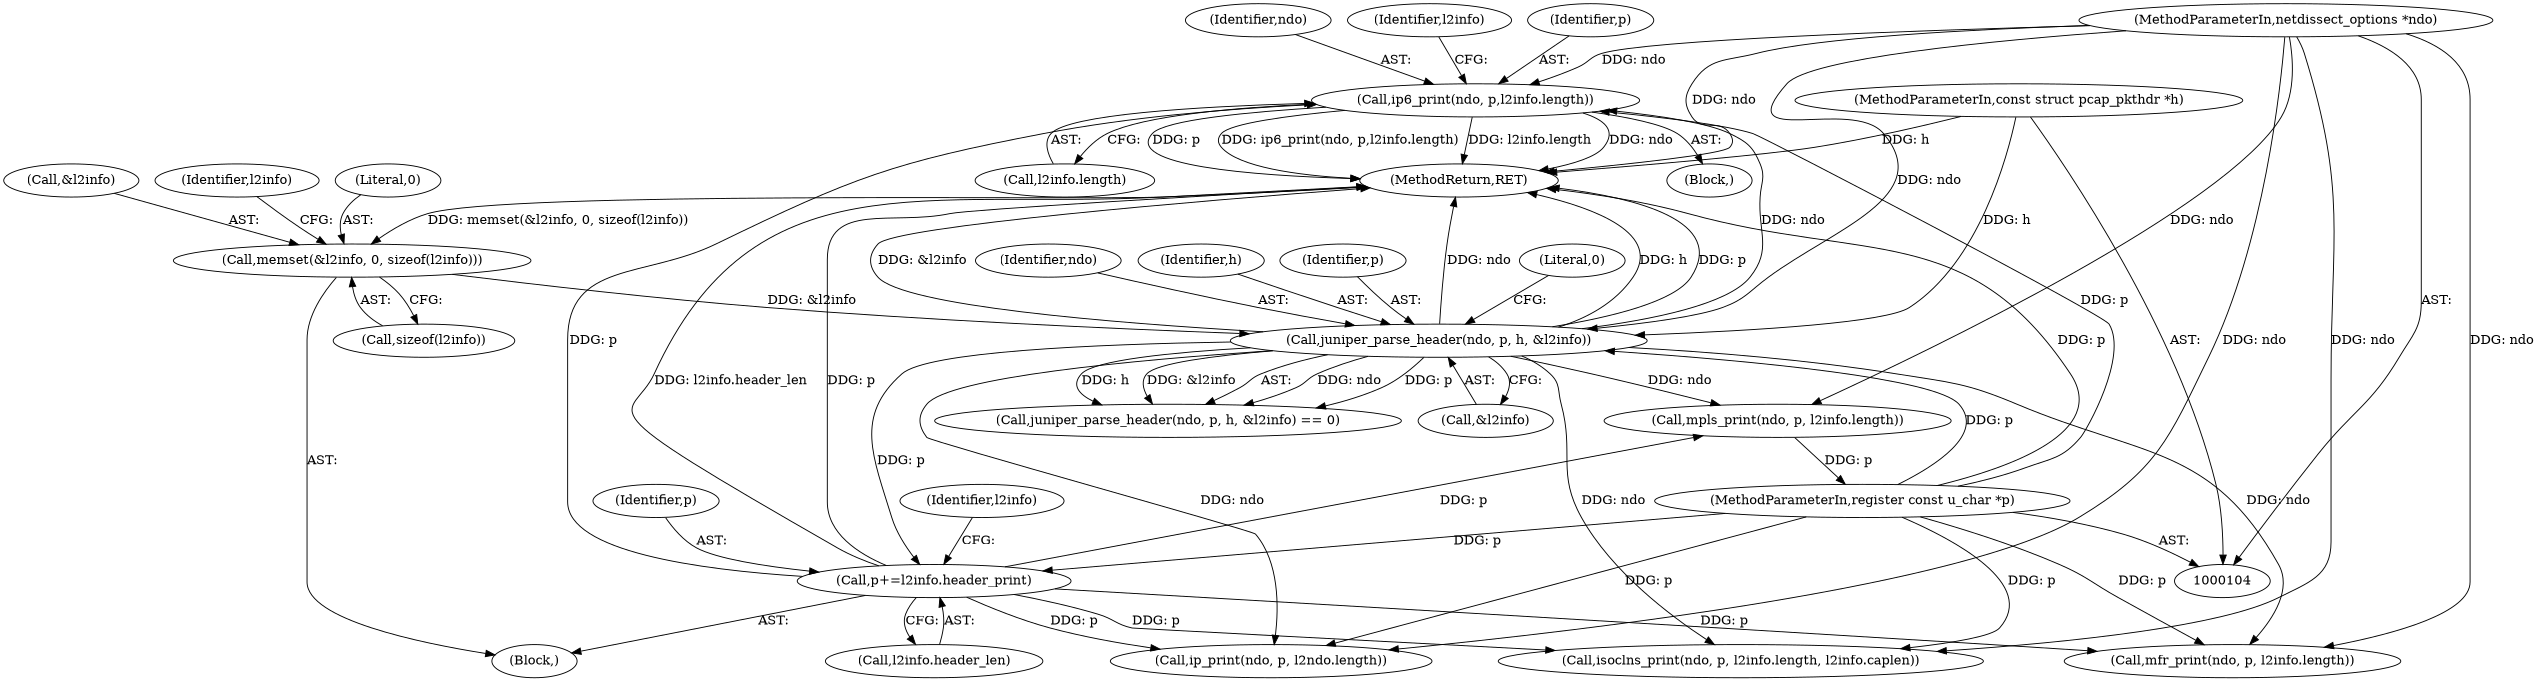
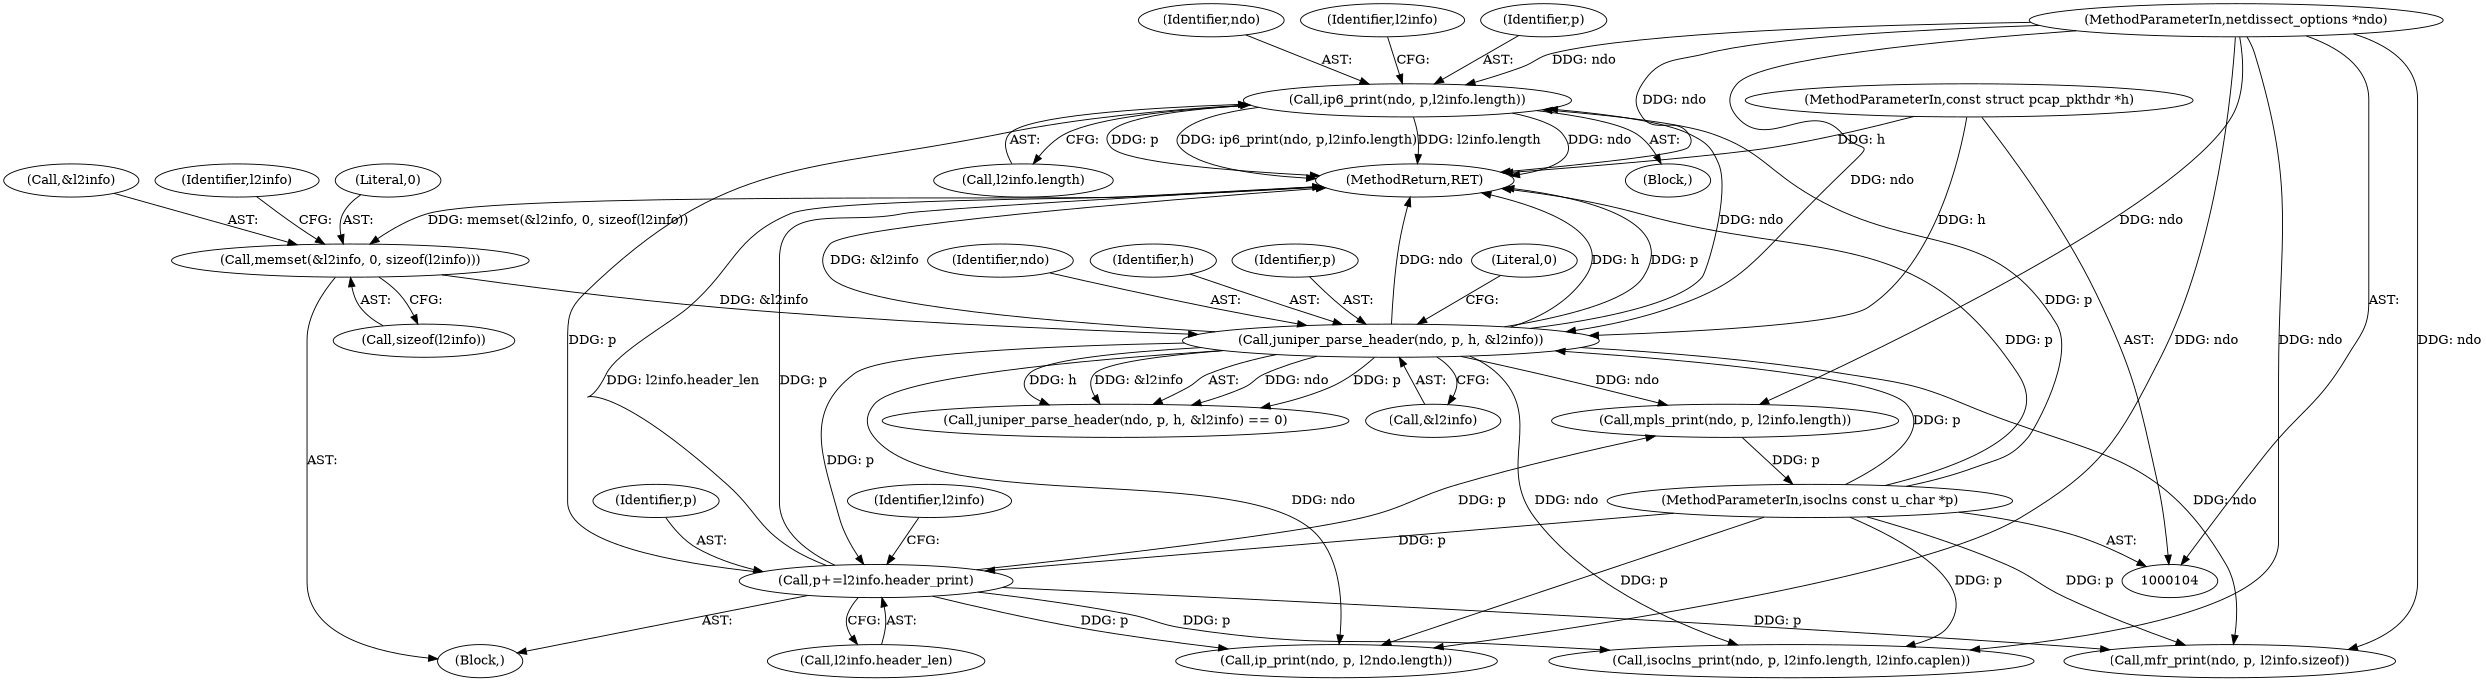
node "(MethodParameterIn,register const u_char *p)": label "(MethodParameterIn,register const u_char *p)" -> "(MethodParameterIn,isoclns const u_char *p)"
node "(Call,mfr_print(ndo, p, l2info.length))": label "(Call,mfr_print(ndo, p, l2info.length))" -> "(Call,mfr_print(ndo, p, l2info.sizeof))"
